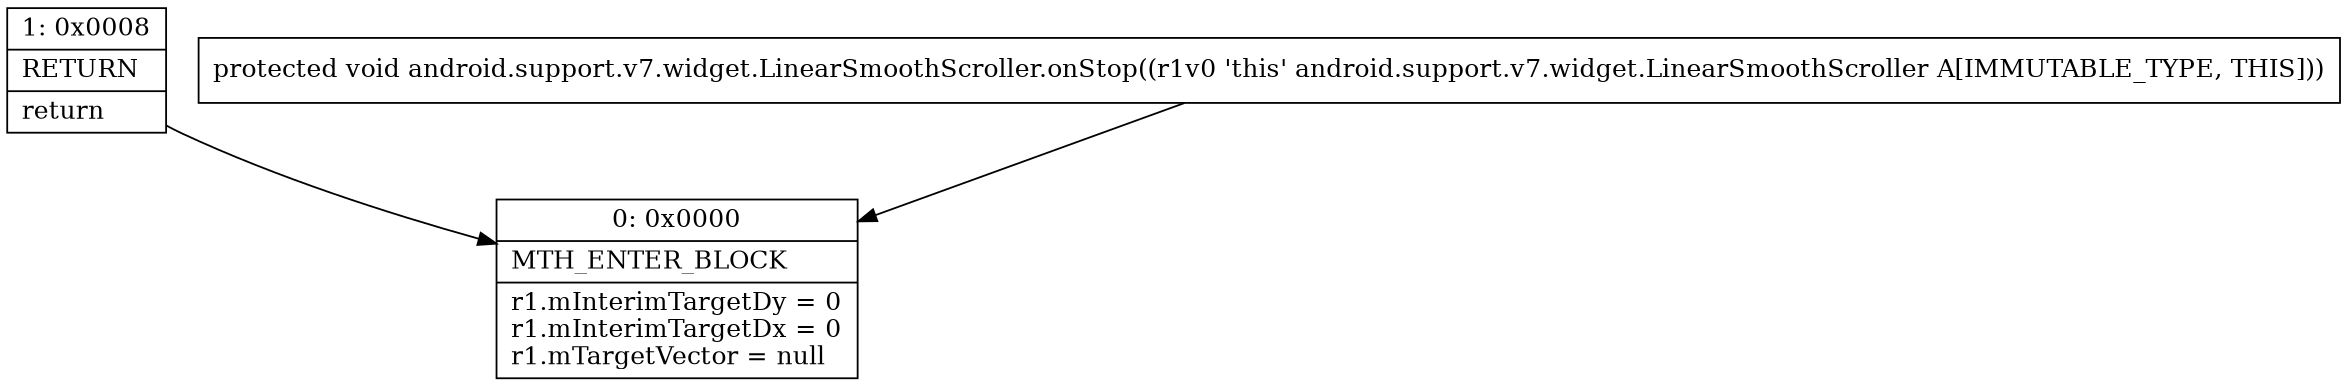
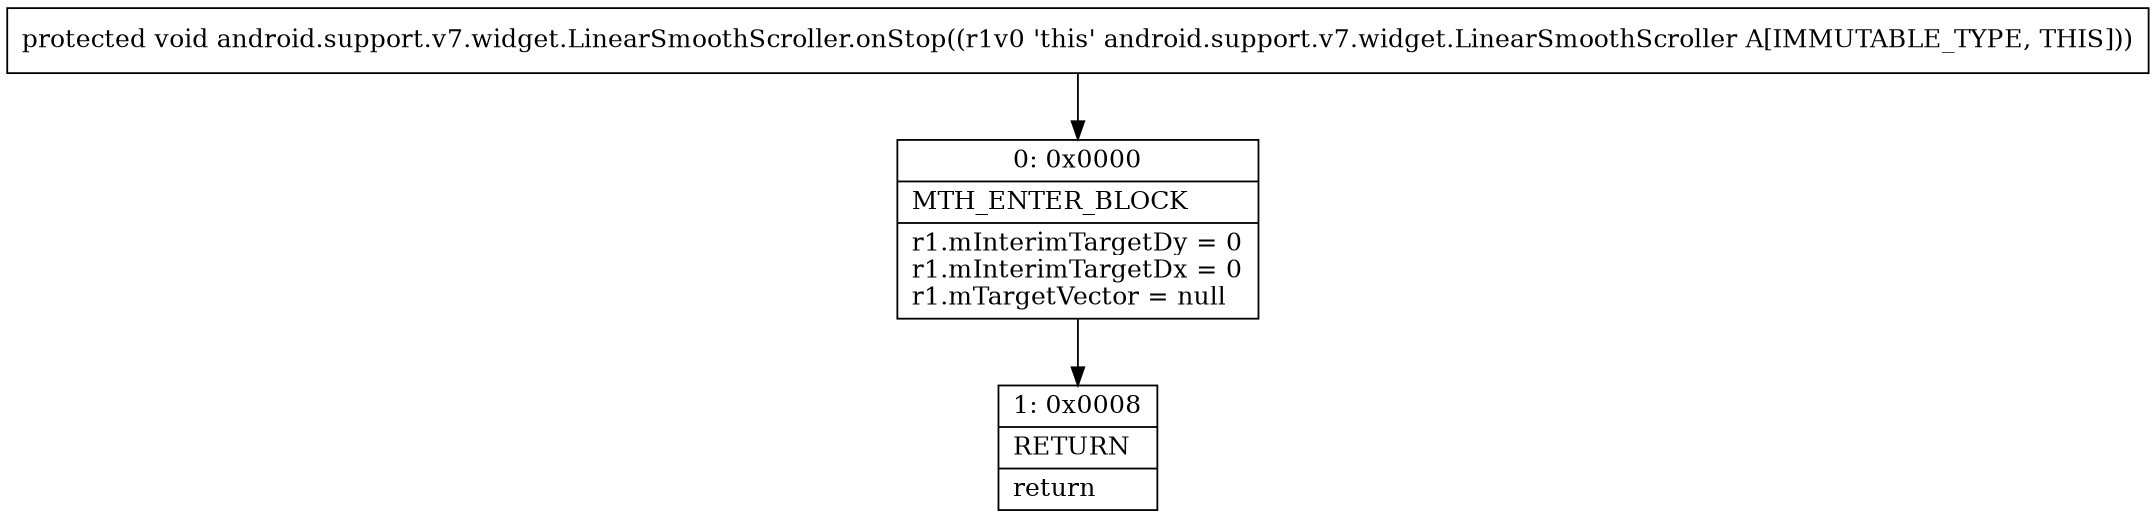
edge "1: 0x0008" -> "0: 0x0000": reversed
